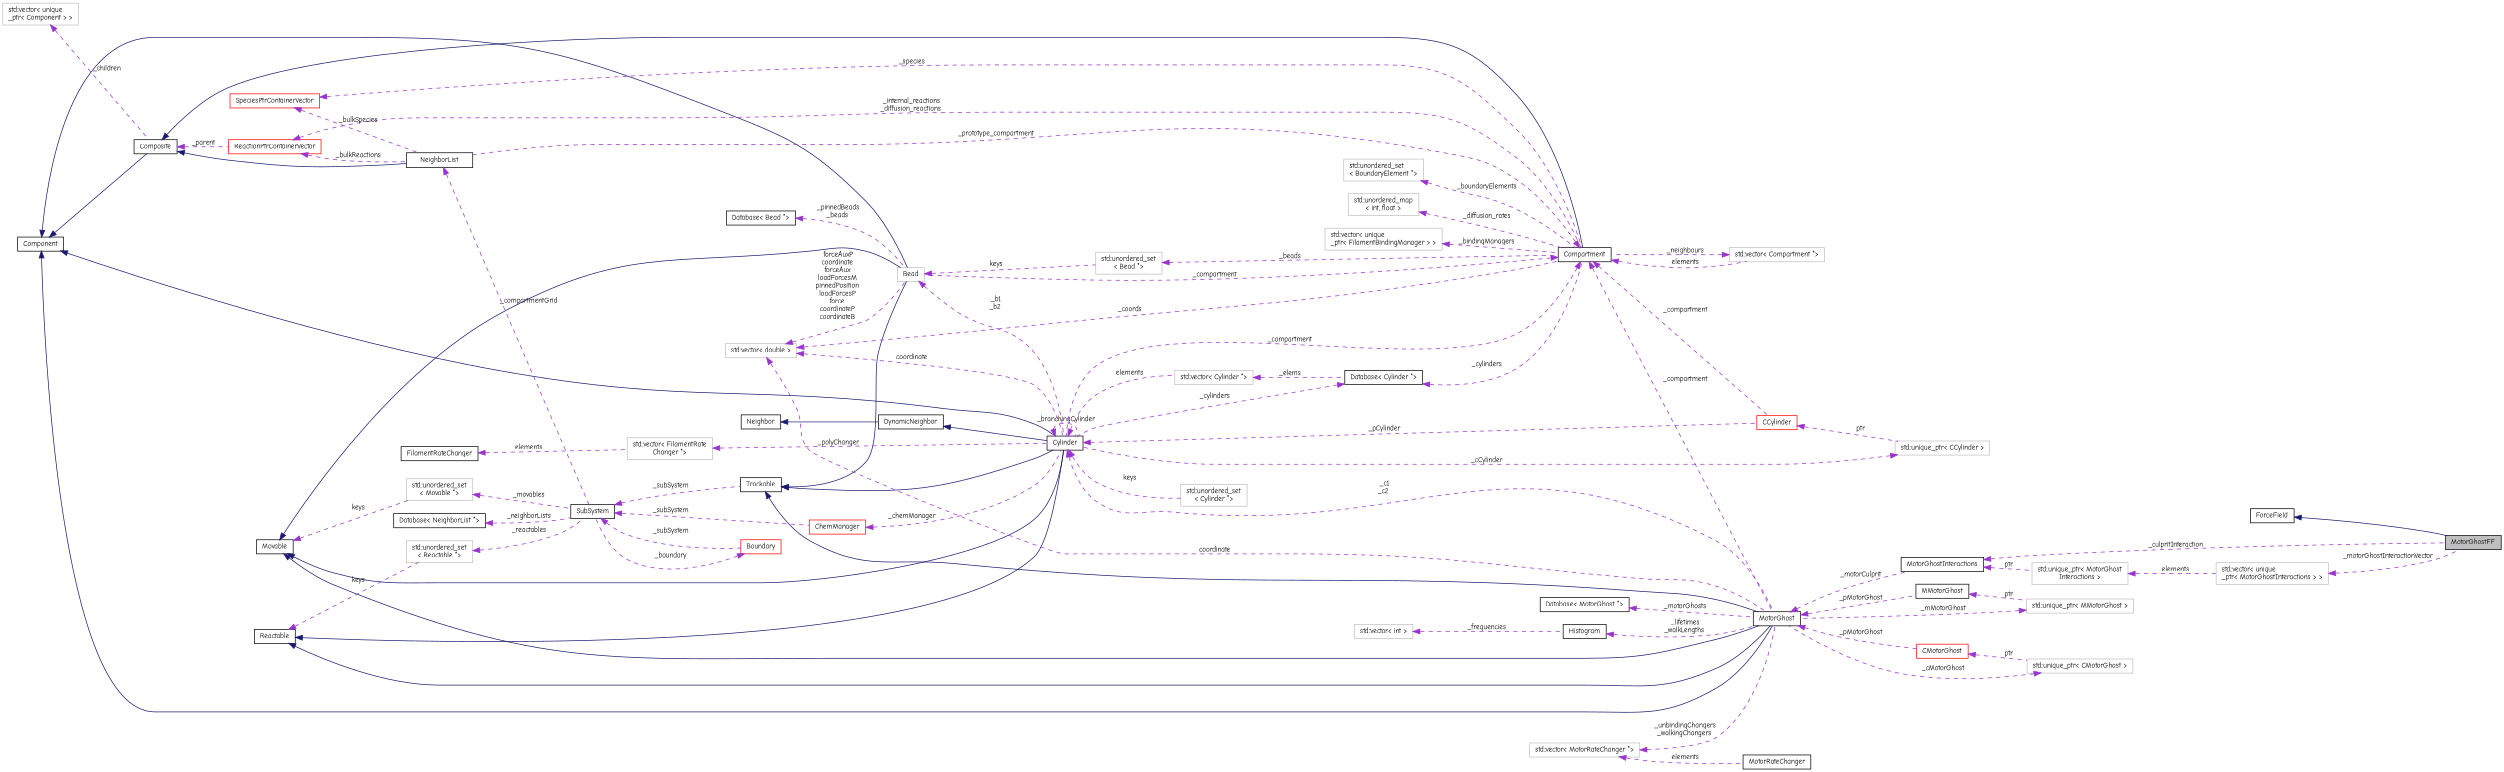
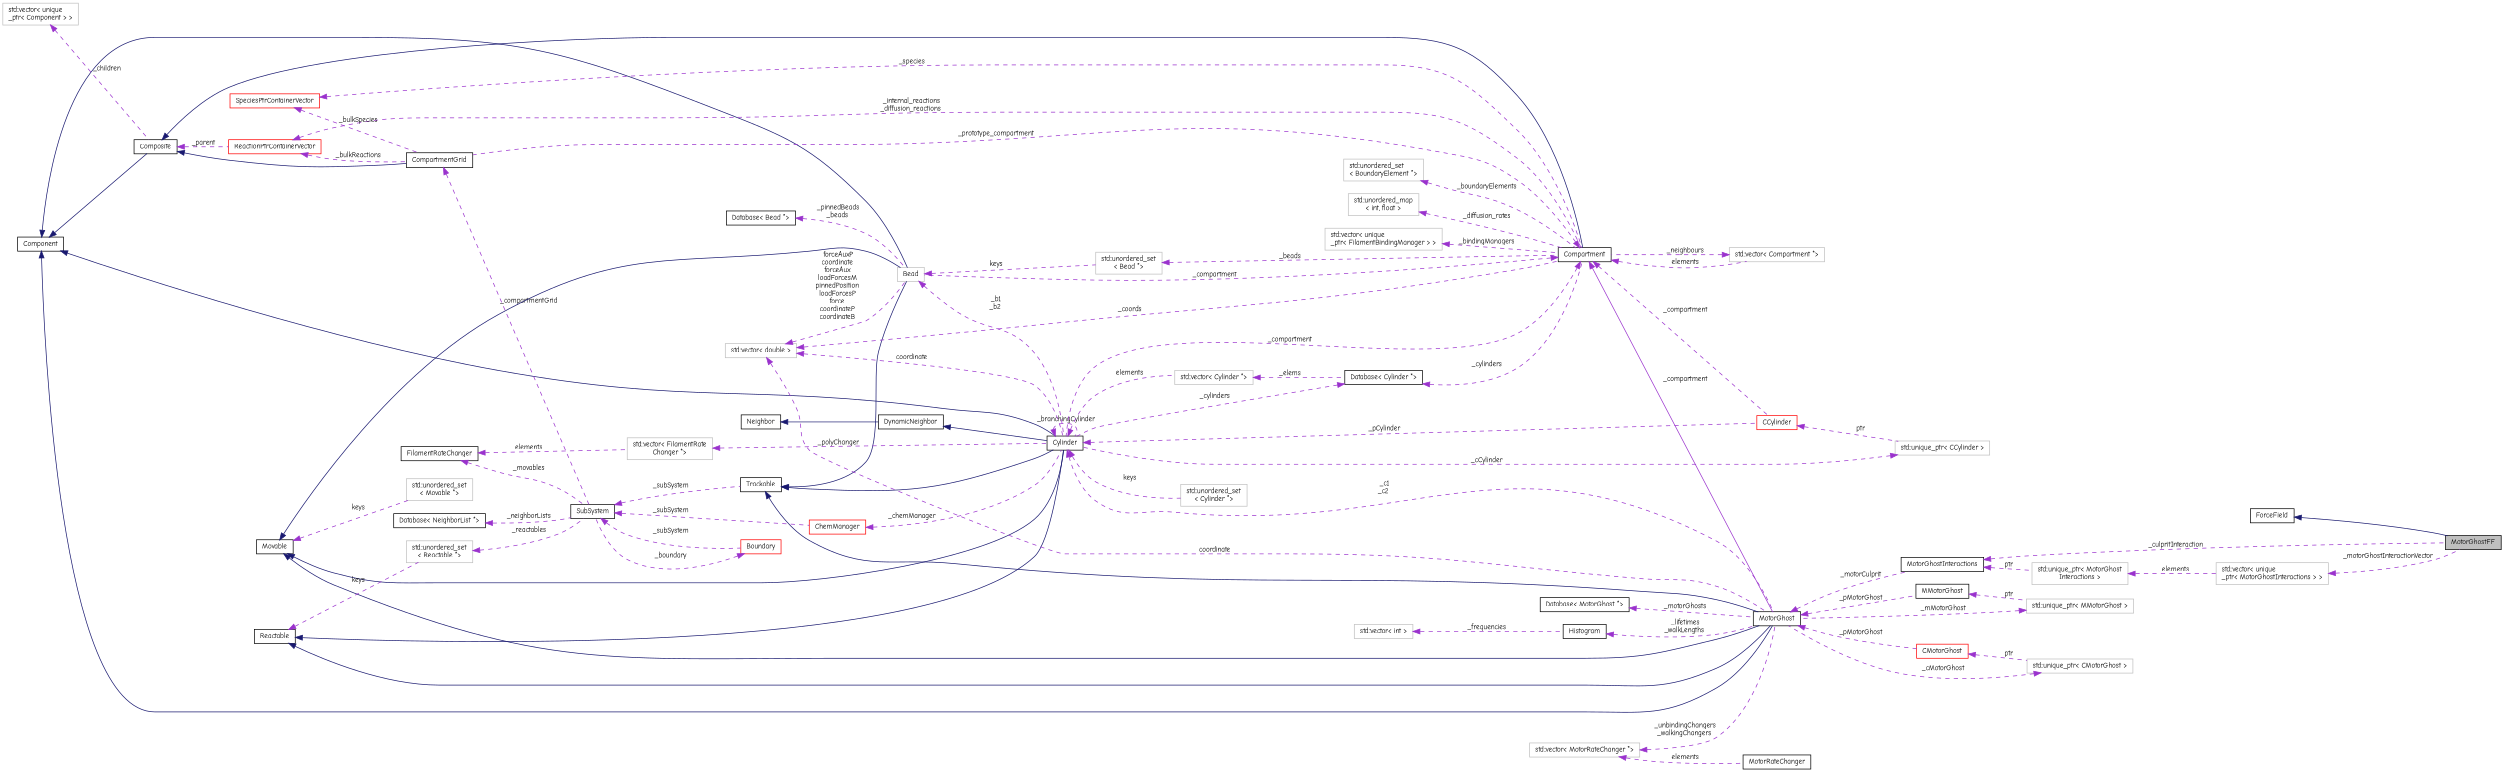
node "NeighborList": label "NeighborList" -> "CompartmentGrid"
edge "MotorGhost" -> "Compartment": style dashed -> solid
edge "SubSystem" -> "std::unordered_set < Movable *>": now "SubSystem" -> "FilamentRateChanger"
